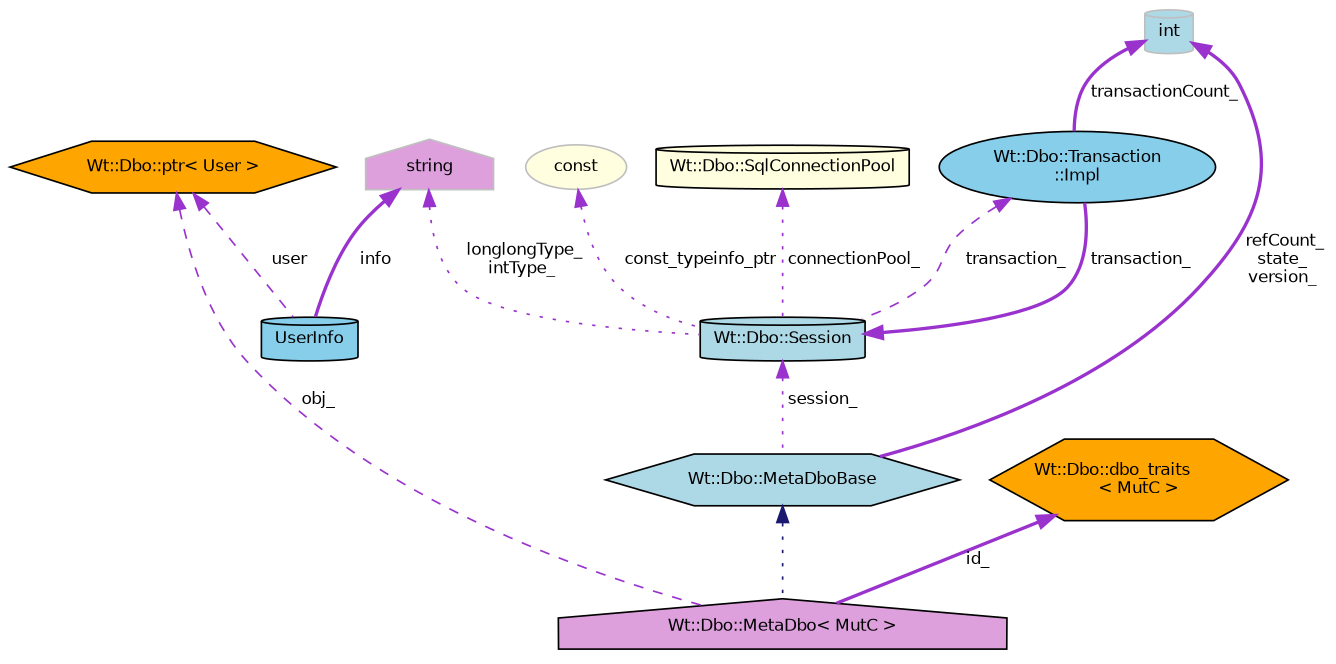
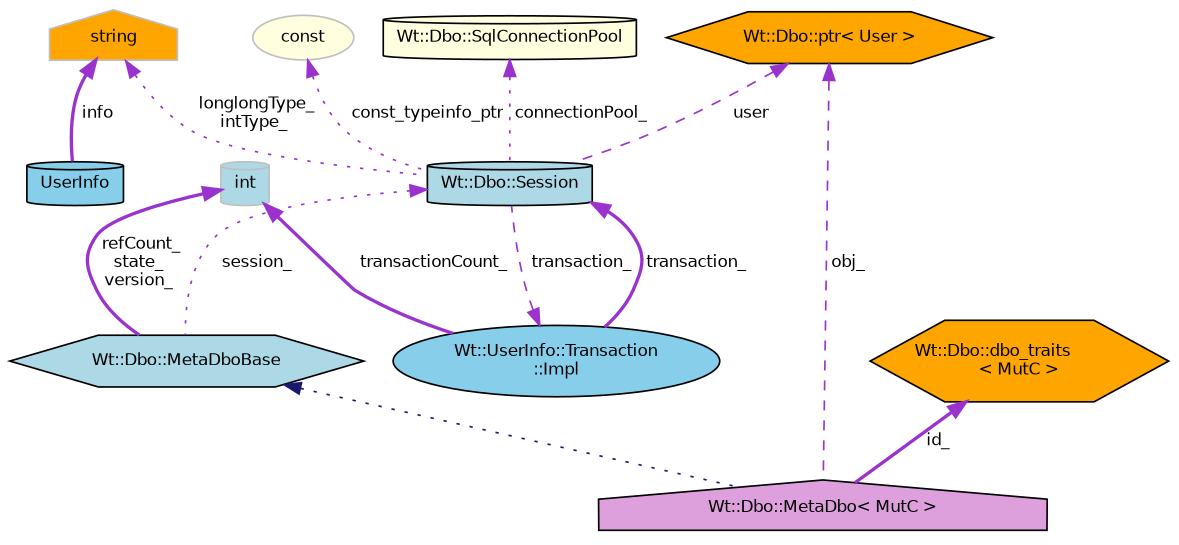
node "string": fillcolor plum -> orange
node "Wt::Dbo::Transaction ::Impl": label "Wt::Dbo::Transaction ::Impl" -> "Wt::UserInfo::Transaction ::Impl"
edge "UserInfo" -> "Wt::Dbo::ptr< User >": now "Wt::Dbo::Session" -> "Wt::Dbo::ptr< User >"
